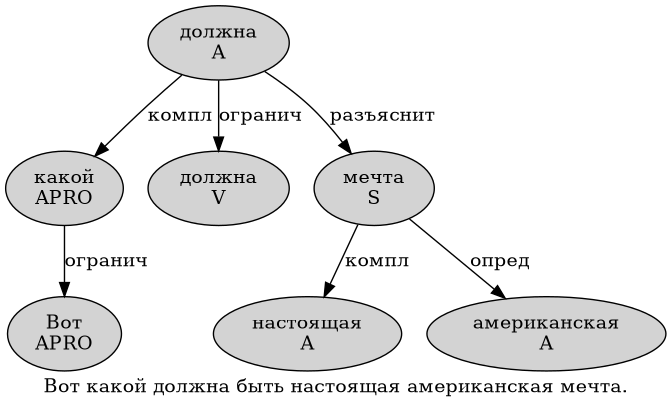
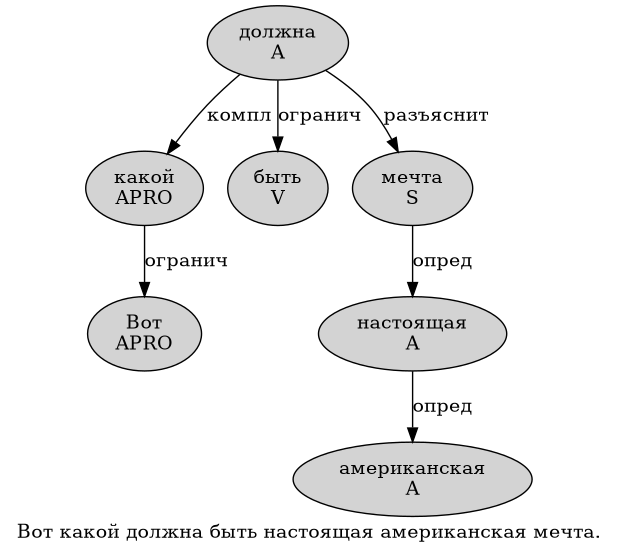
node "должна V": label "должна V" -> "быть V"
edge "мечта S" -> "американская A": now "настоящая A" -> "американская A"
edge "мечта S" -> "настоящая A": label "компл" -> "опред"
